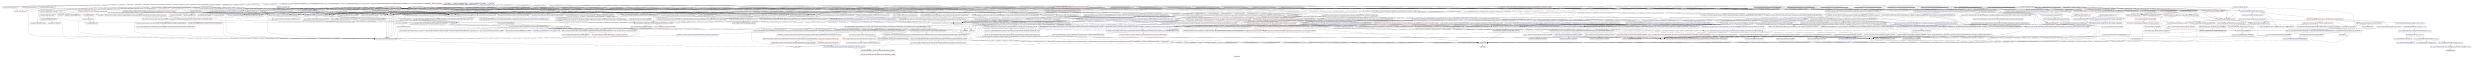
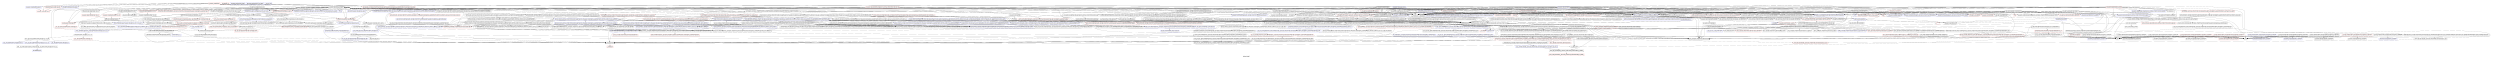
node "_ZN9LAMMPS_NS6OutputD0Ev": added
